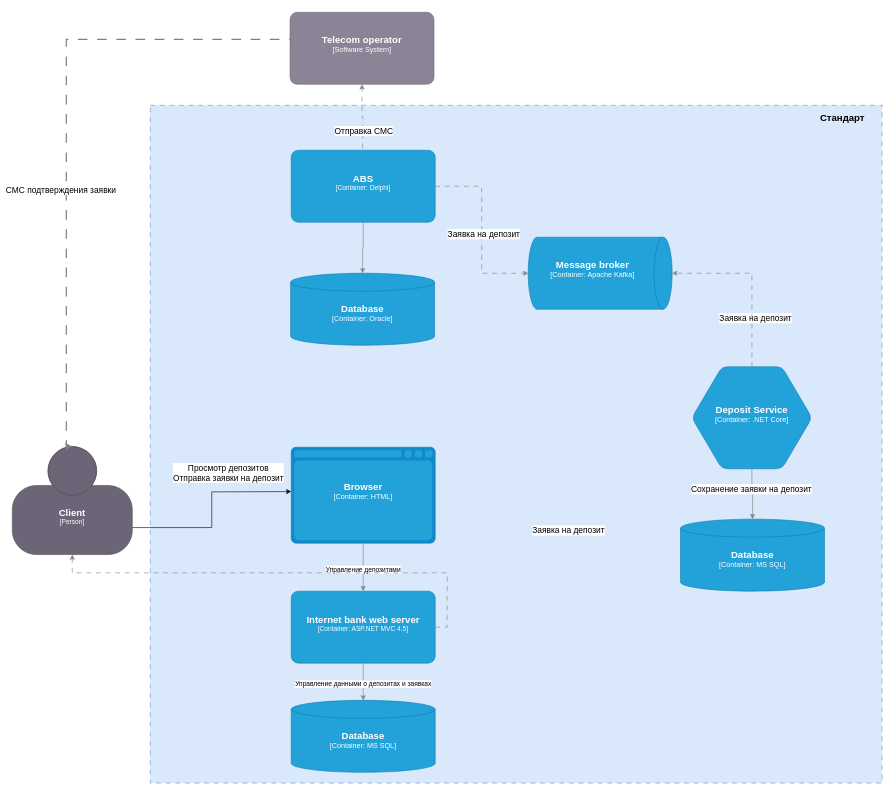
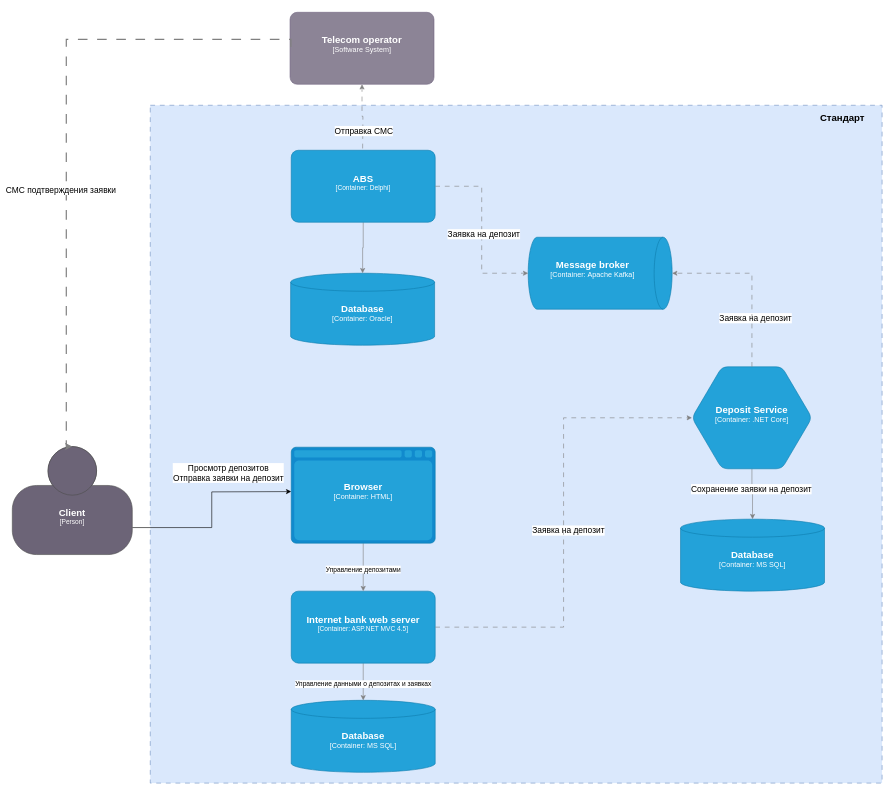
edge "Internet bank web server [Container: ASP.NET MVC 4.5]" -> "Client [Person]": now "Internet bank web server [Container: ASP.NET MVC 4.5]" -> "Deposit Service [Container: .NET Core]"
